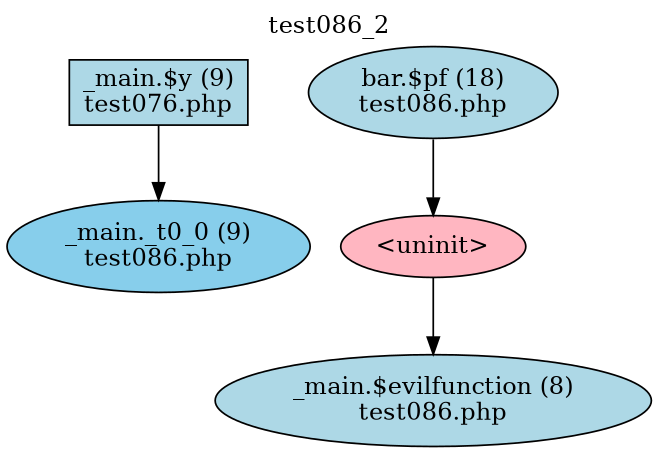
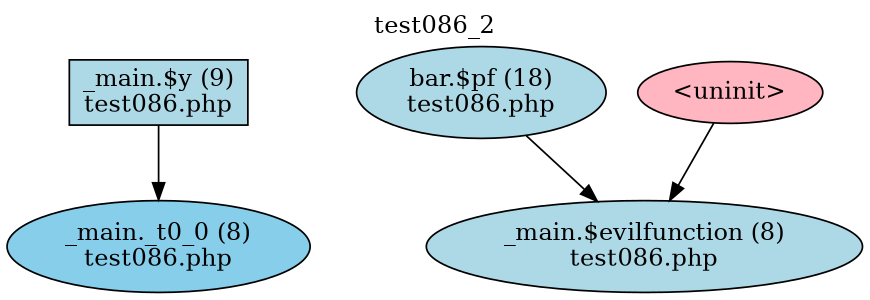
node "_main.$y (9) test076.php": label "_main.$y (9) test076.php" -> "_main.$y (9) test086.php"
edge "bar.$pf (18) test086.php" -> "<uninit>": now "bar.$pf (18) test086.php" -> "_main.$evilfunction (8) test086.php"
node "_main._t0_0 (9) test086.php": label "_main._t0_0 (9) test086.php" -> "_main._t0_0 (8) test086.php"
